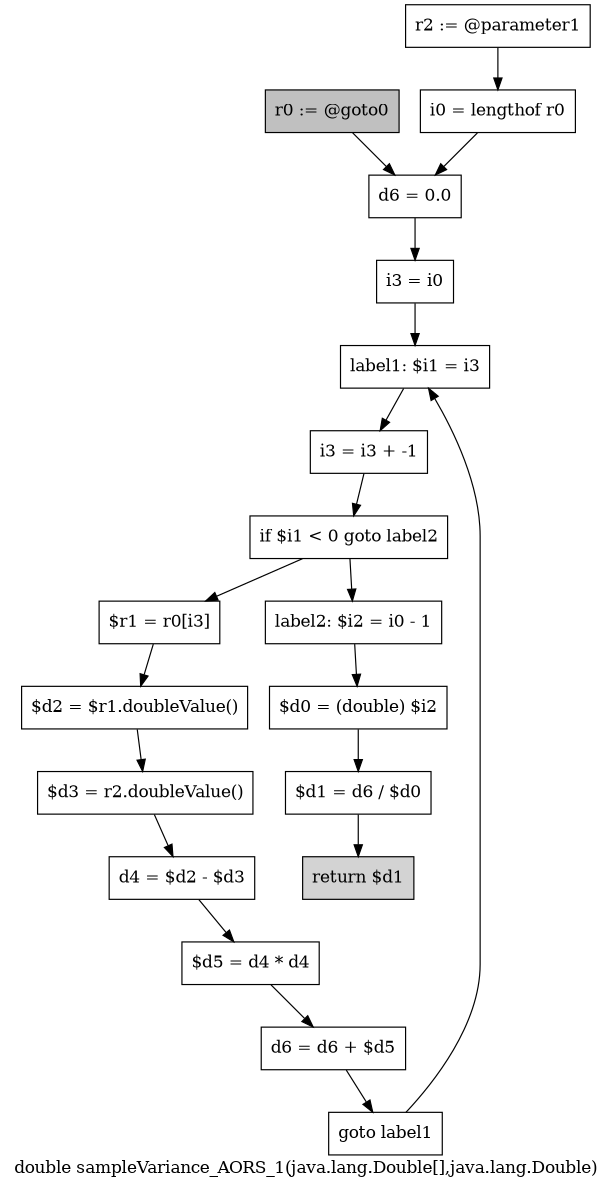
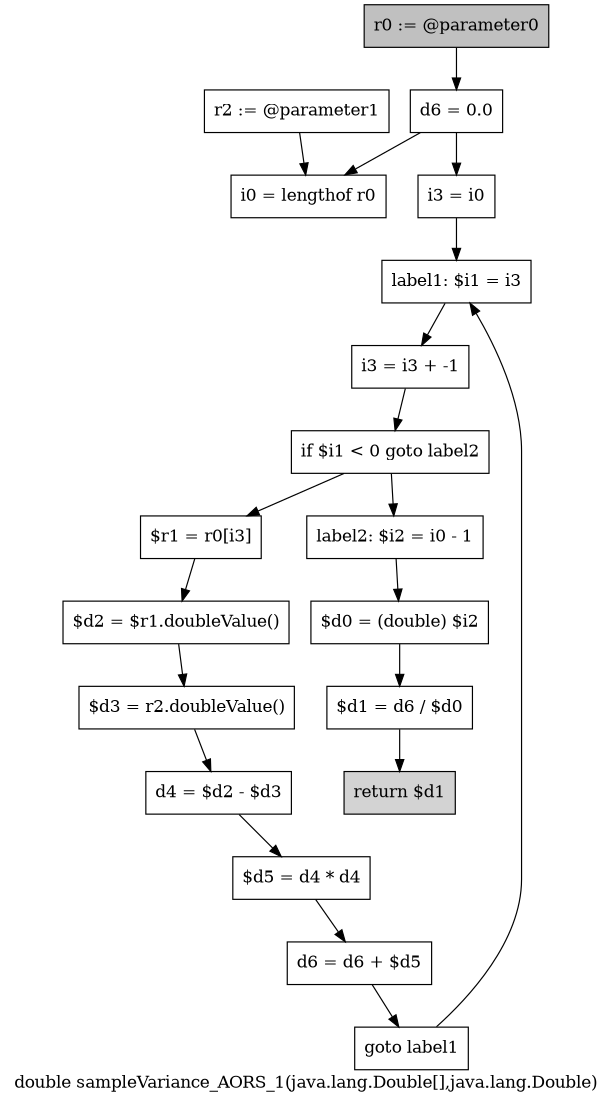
node "r0 := @goto0": label "r0 := @goto0" -> "r0 := @parameter0"
edge "i0 = lengthof r0" -> "d6 = 0.0": reversed
